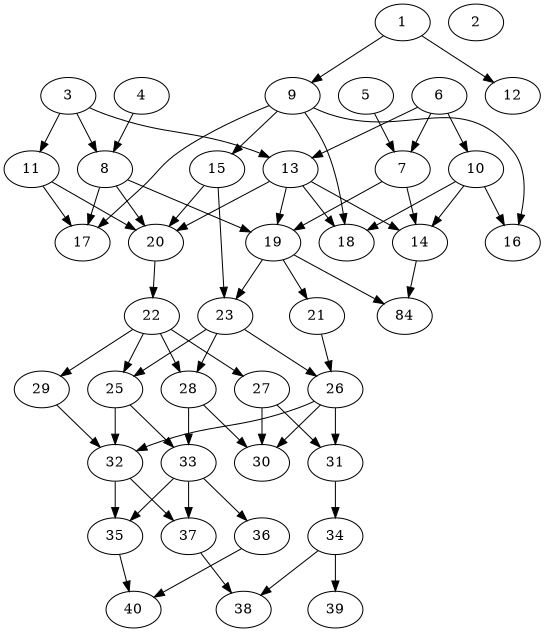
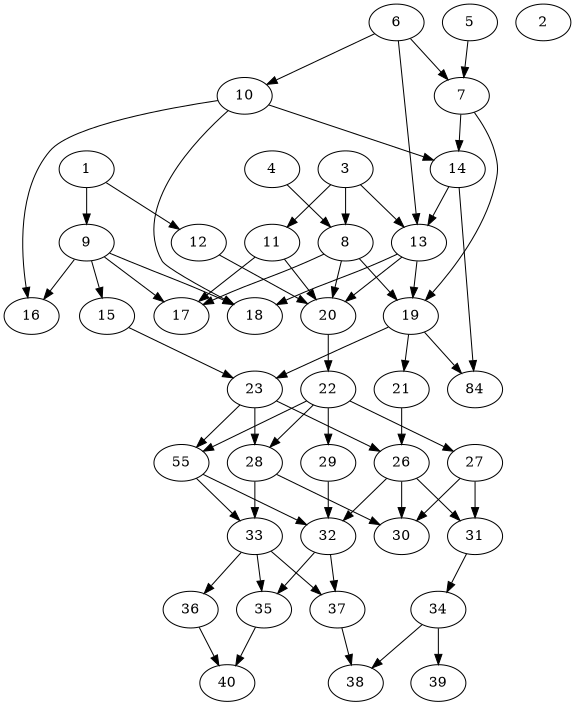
edge "15" -> "20": now "12" -> "20"
edge "13" -> "14": reversed
node "25": label "25" -> "55"
